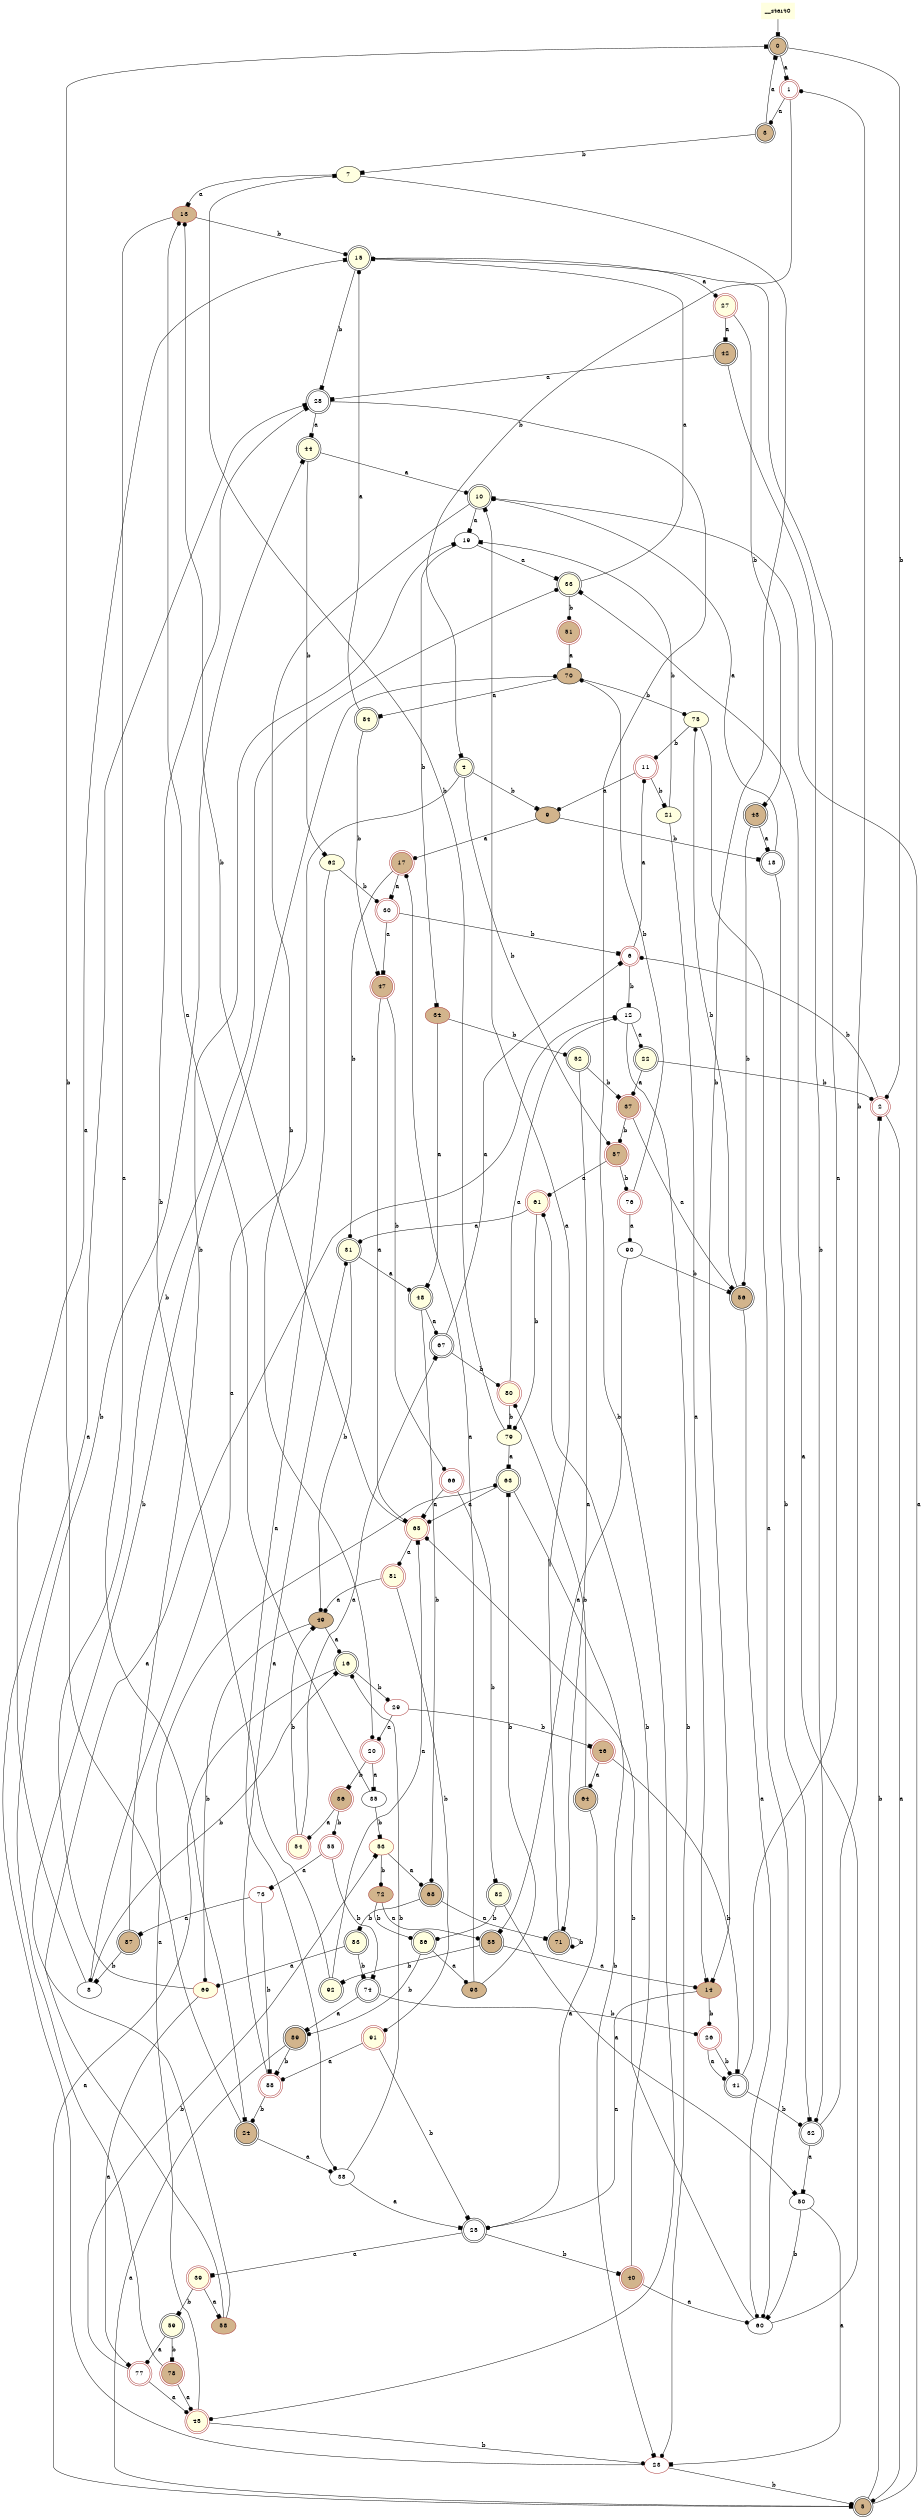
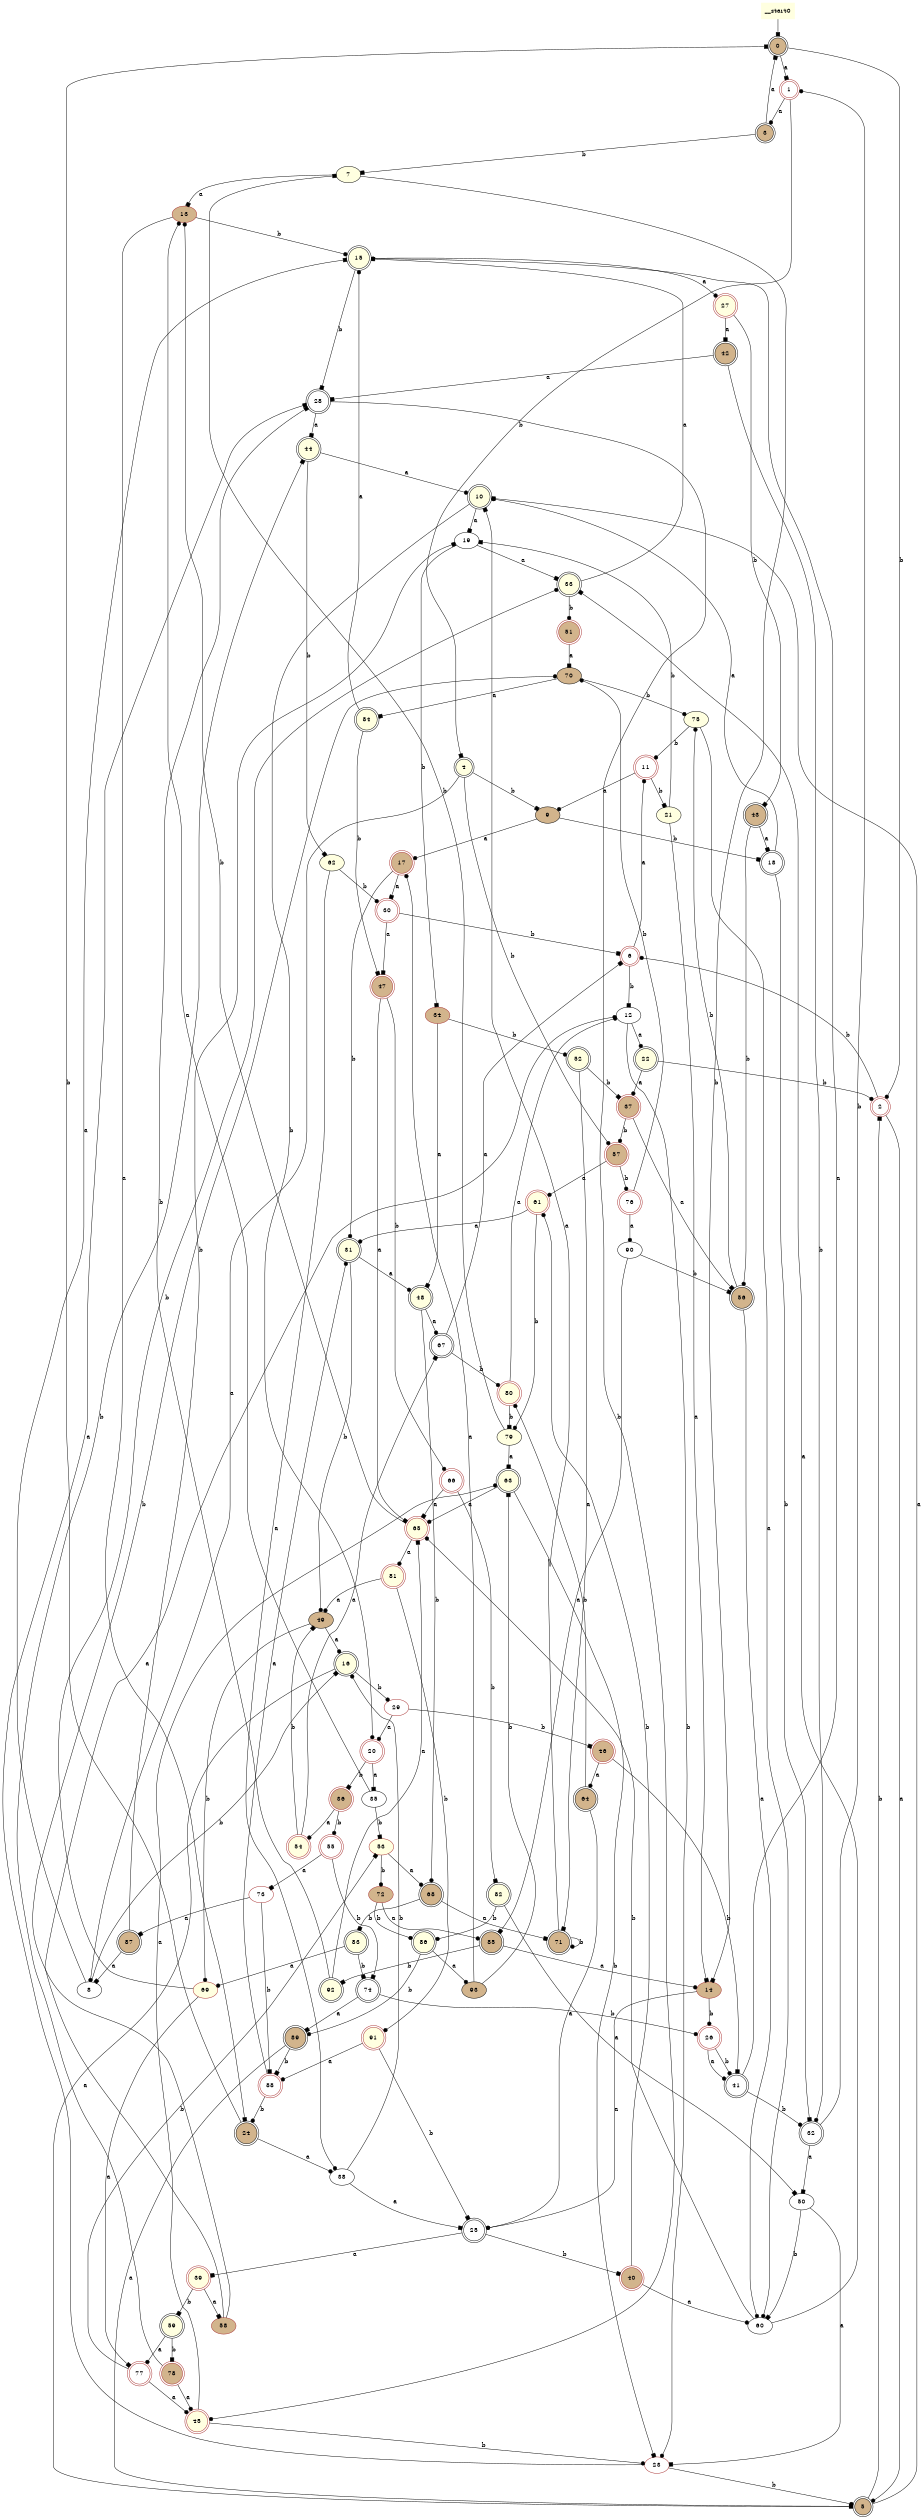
edge "87" -> "8": label "b" -> "a"
